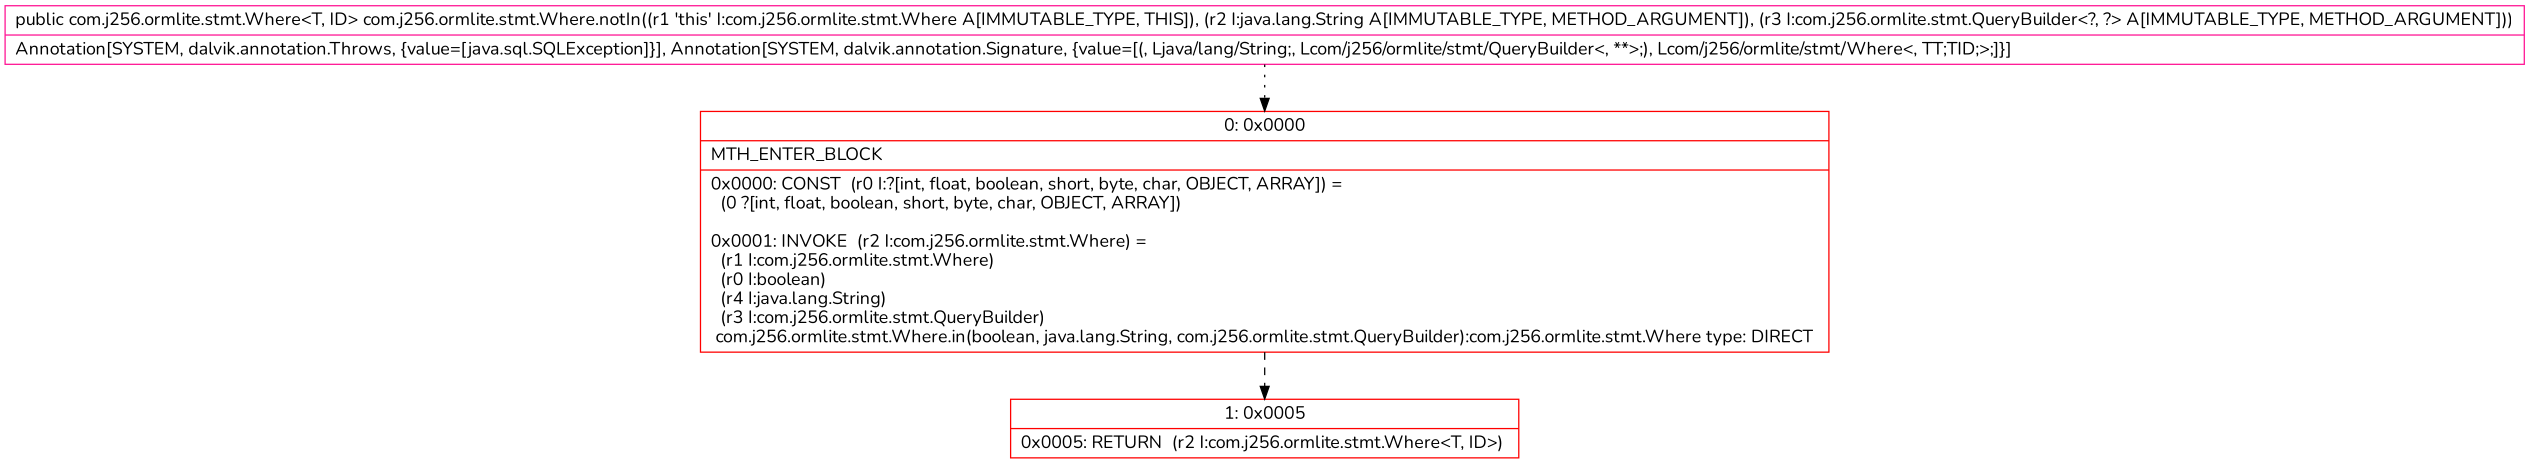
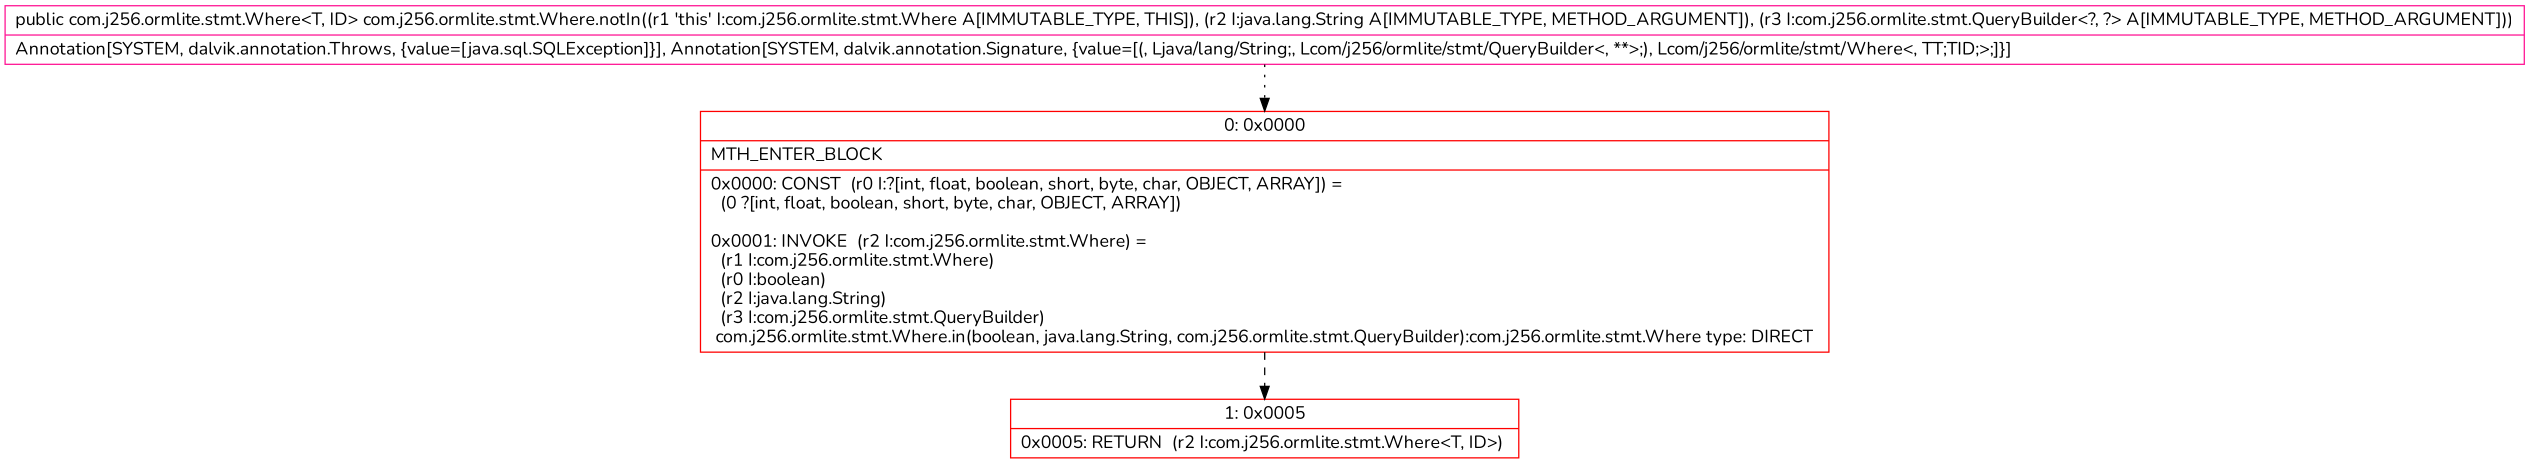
node "0: 0x0000": text "(r4 I:java.lang.String)" -> "(r2 I:java.lang.String)"
